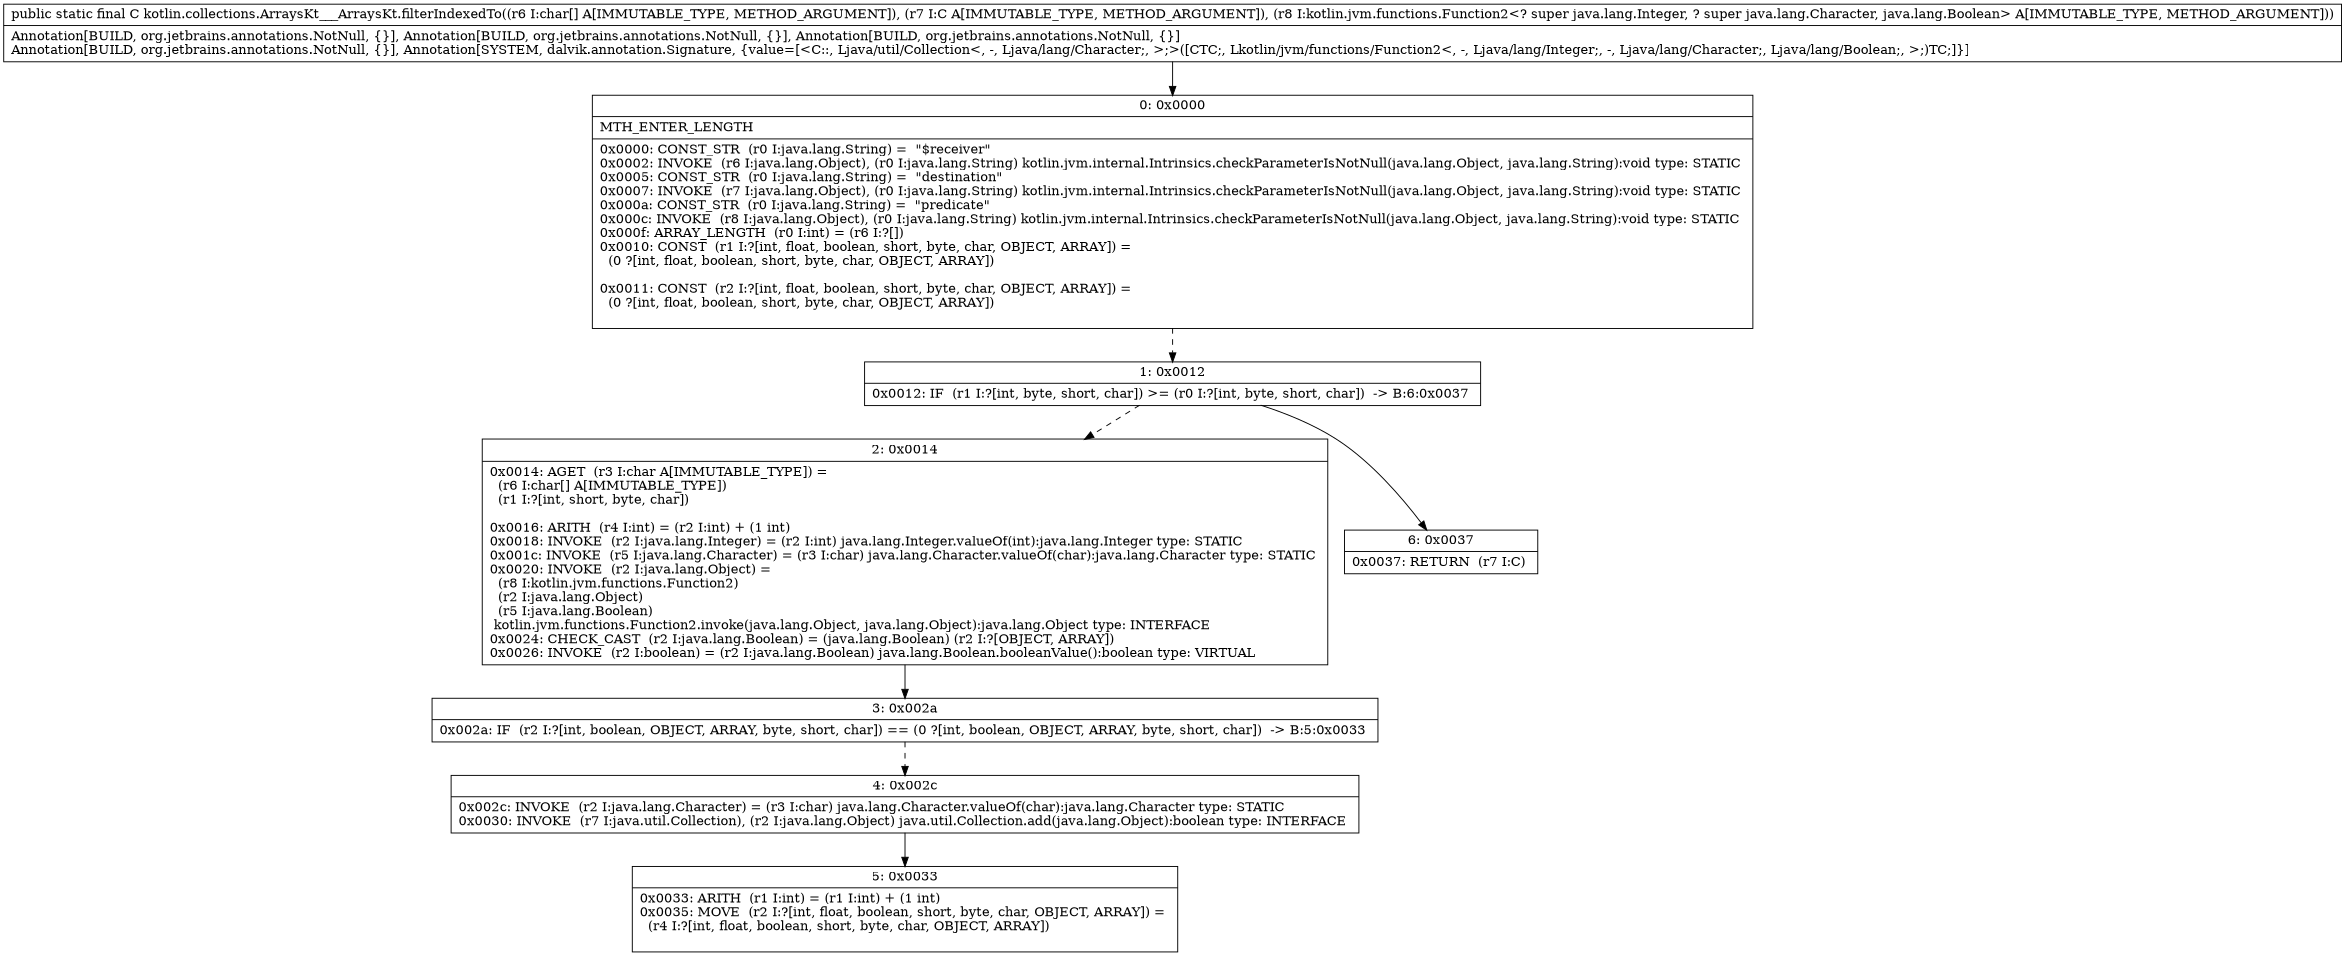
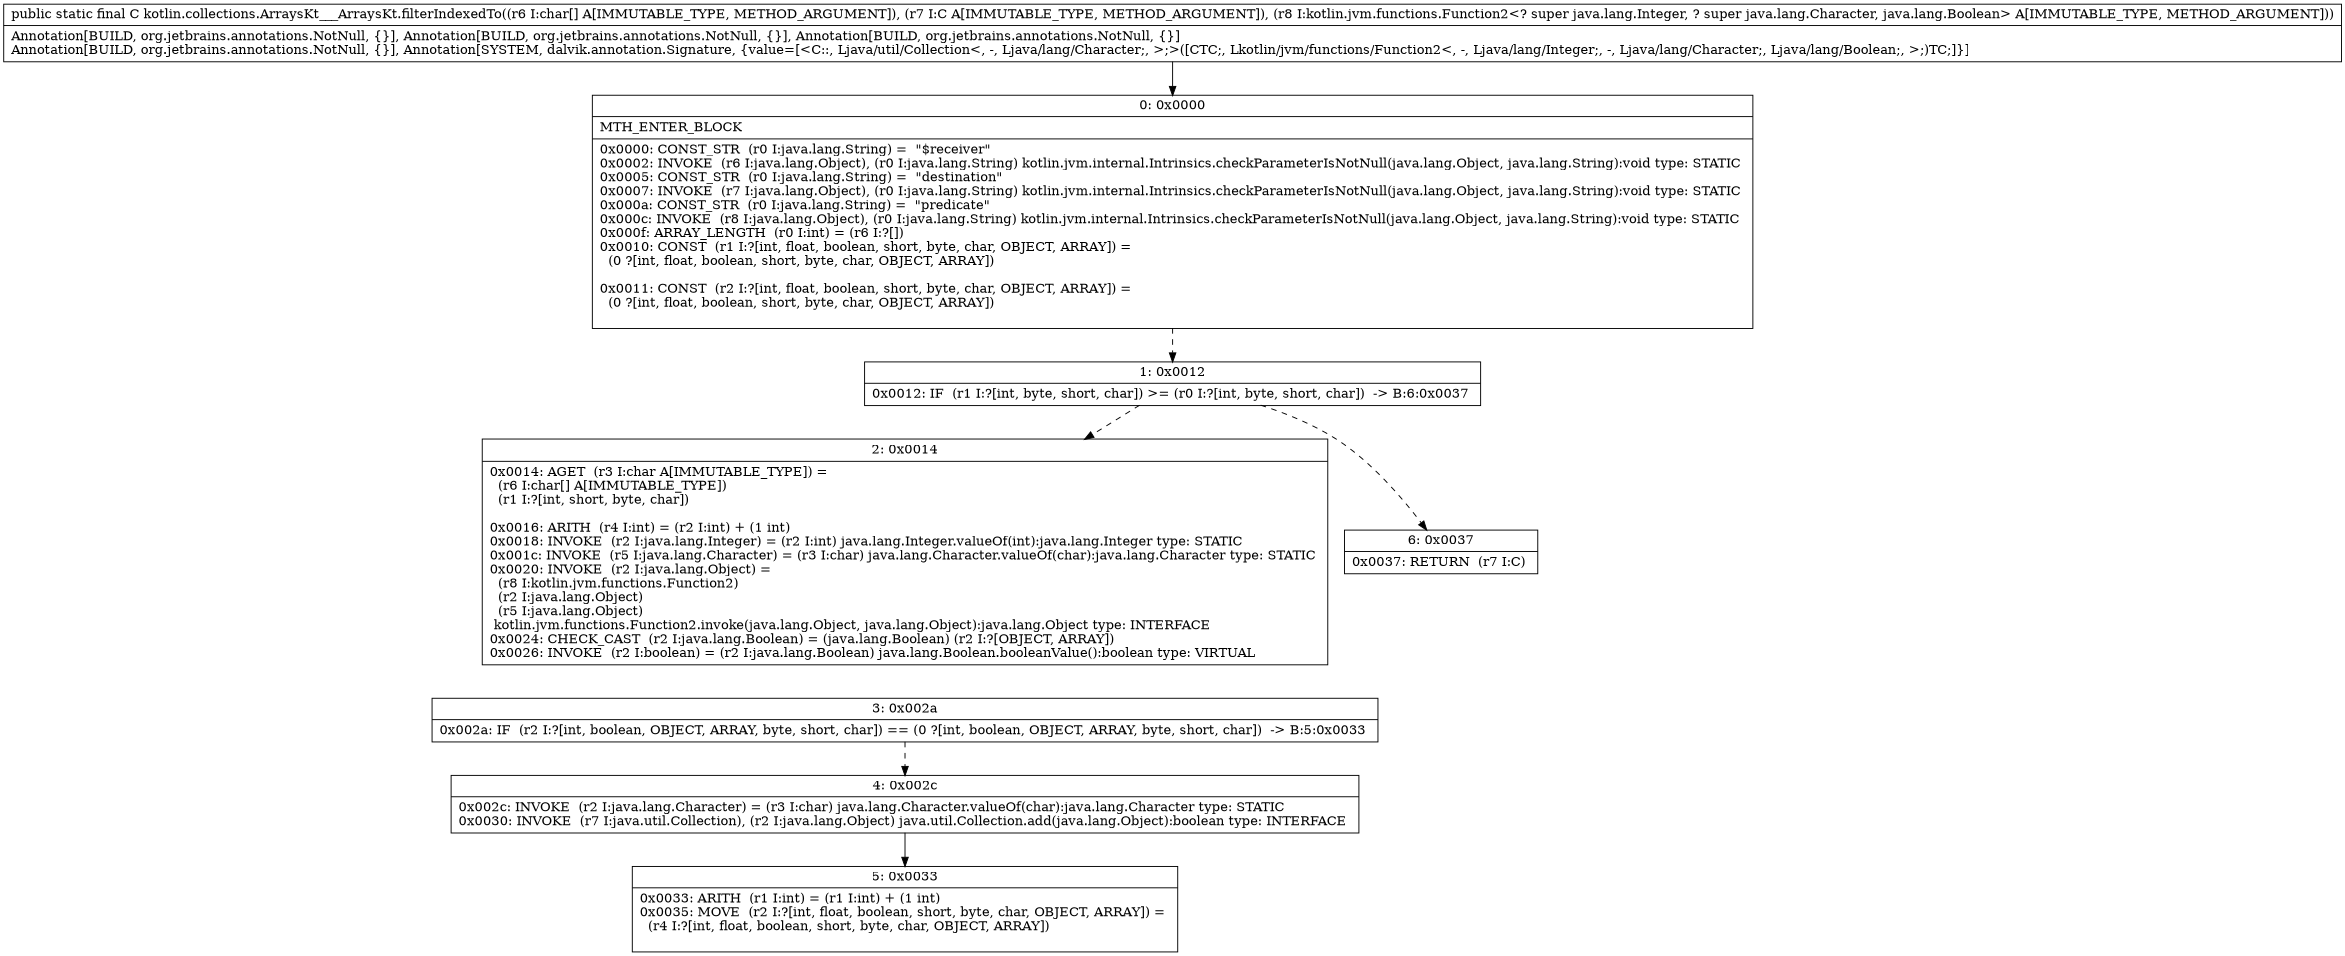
node "0: 0x0000": text "MTH_ENTER_LENGTH" -> "MTH_ENTER_BLOCK"
edge "1: 0x0012" -> "6: 0x0037": style solid -> dashed
node "2: 0x0014": text "(r5 I:java.lang.Boolean)" -> "(r5 I:java.lang.Object)"
edge "2: 0x0014" -> "3: 0x002a": removed
